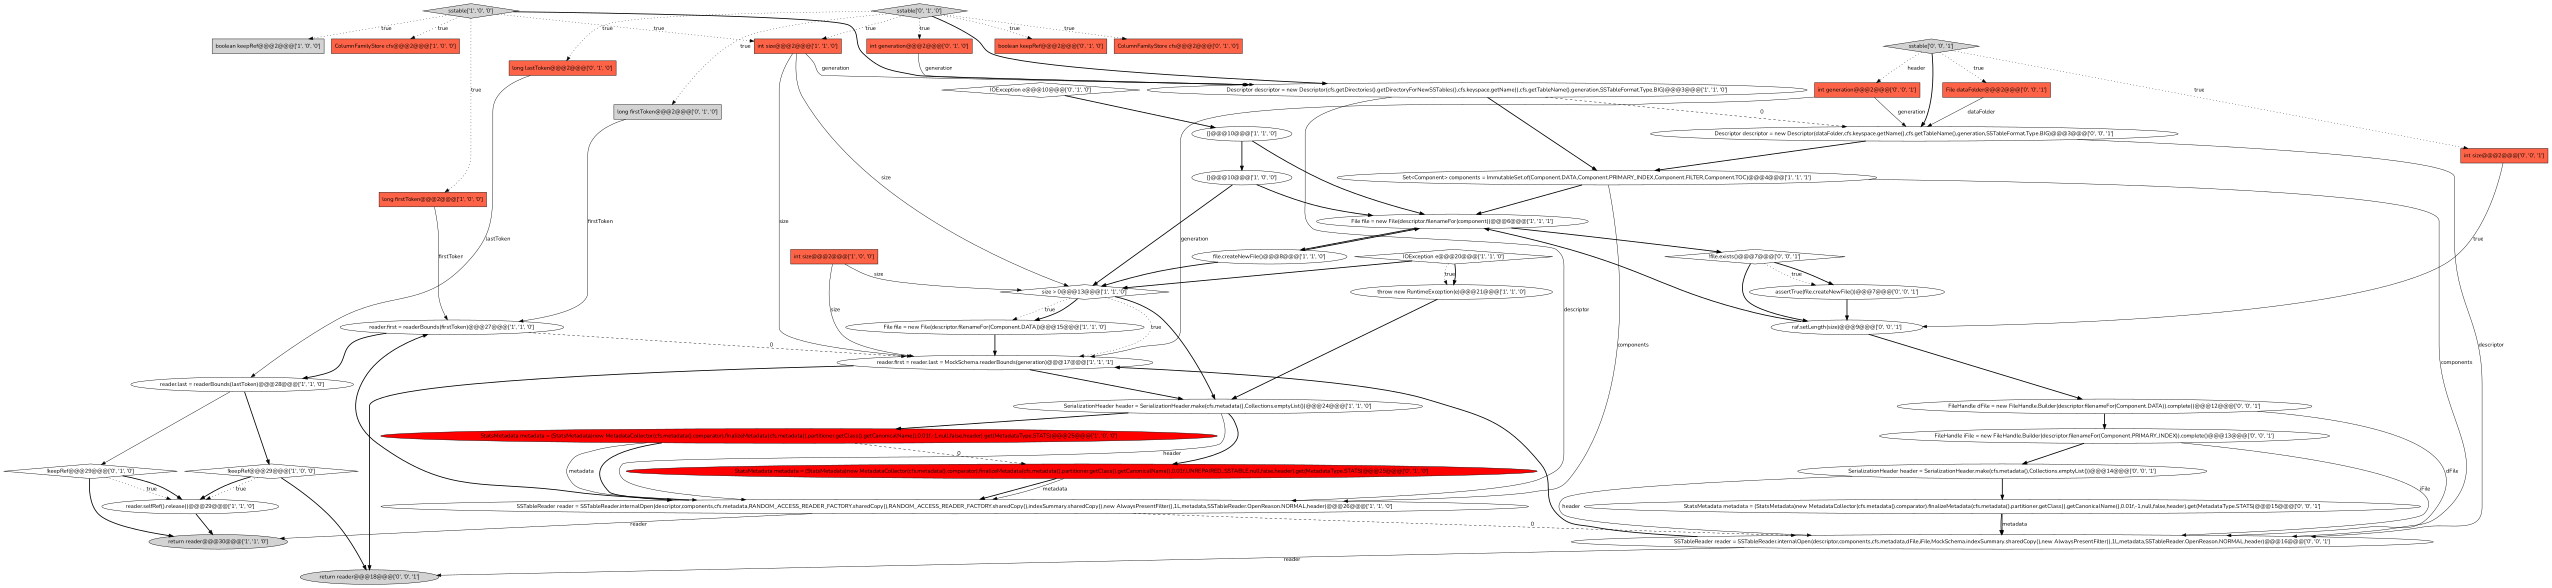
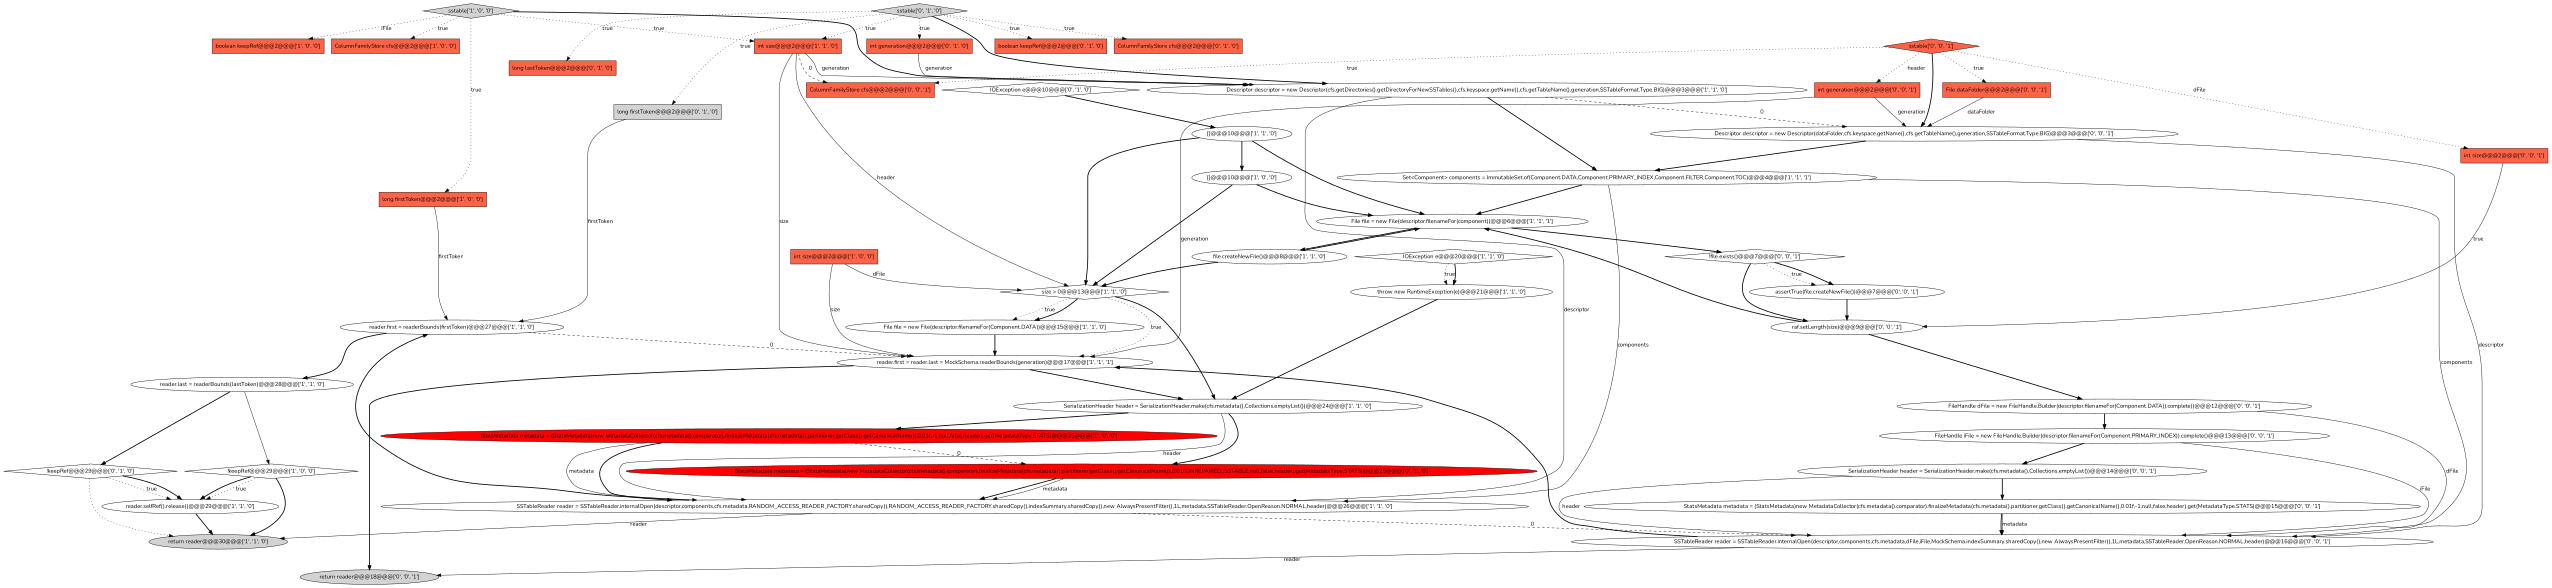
edge "sstable['1', '0', '0']" -> "boolean keepRef@@@2@@@['1', '0', '0']": label "true" -> "iFile"
node "boolean keepRef@@@2@@@['1', '0', '0']": fillcolor lightgray -> tomato
node "sstable['0', '0', '1']": fillcolor lightgray -> tomato
node "ColumnFamilyStore cfs@@@2@@@['0', '0', '1']": added
edge "sstable['0', '0', '1']" -> "int size@@@2@@@['0', '0', '1']": label "true" -> "dFile"
edge "int size@@@2@@@['1', '1', '0']" -> "size > 0@@@13@@@['1', '1', '0']": label "size" -> "header"
edge "long lastToken@@@2@@@['0', '1', '0']" -> "reader.last = readerBounds(lastToken)@@@28@@@['1', '1', '0']": removed, label "lastToken"
edge "int size@@@2@@@['1', '0', '0']" -> "size > 0@@@13@@@['1', '1', '0']": label "size" -> "dFile"
edge "IOException e@@@20@@@['1', '1', '0']" -> "size > 0@@@13@@@['1', '1', '0']": now "{}@@@10@@@['1', '1', '0']" -> "size > 0@@@13@@@['1', '1', '0']"
edge "reader.last = readerBounds(lastToken)@@@28@@@['1', '1', '0']" -> "!keepRef@@@29@@@['1', '0', '0']": style bold -> solid
edge "reader.last = readerBounds(lastToken)@@@28@@@['1', '1', '0']" -> "!keepRef@@@29@@@['0', '1', '0']": style solid -> bold
edge "!keepRef@@@29@@@['1', '0', '0']" -> "return reader@@@18@@@['0', '0', '1']": now "!keepRef@@@29@@@['1', '0', '0']" -> "return reader@@@30@@@['1', '1', '0']"
edge "!keepRef@@@29@@@['0', '1', '0']" -> "return reader@@@30@@@['1', '1', '0']": style bold -> dotted
